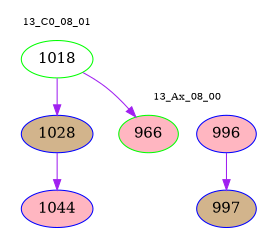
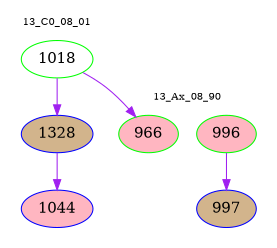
cluster "13_Ax_08_00": label "13_Ax_08_00" -> "13_Ax_08_90"
node "1028": label "1028" -> "1328"
node "996": color blue -> green
